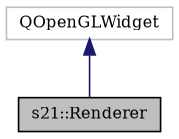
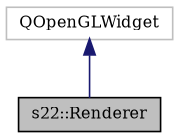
node "s21::Renderer": label "s21::Renderer" -> "s22::Renderer"
